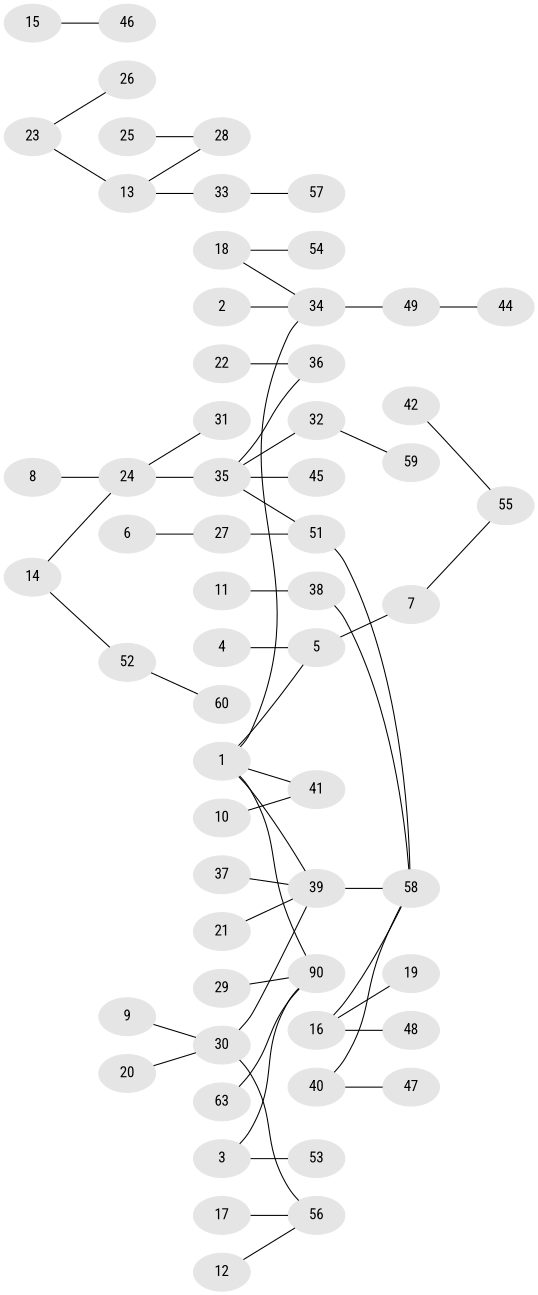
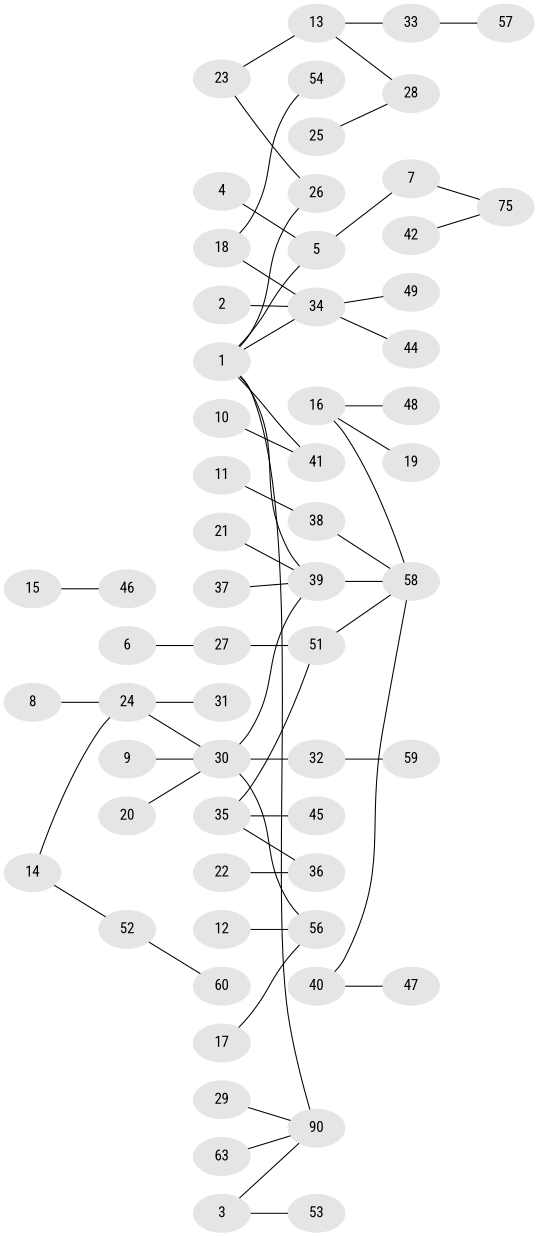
edge "26" -- "1": added
edge "49" -- "44": now "34" -- "44"
edge "32" -- "35": now "32" -- "30"
edge "24" -- "35": now "24" -- "30"
node "55": label "55" -> "75"
